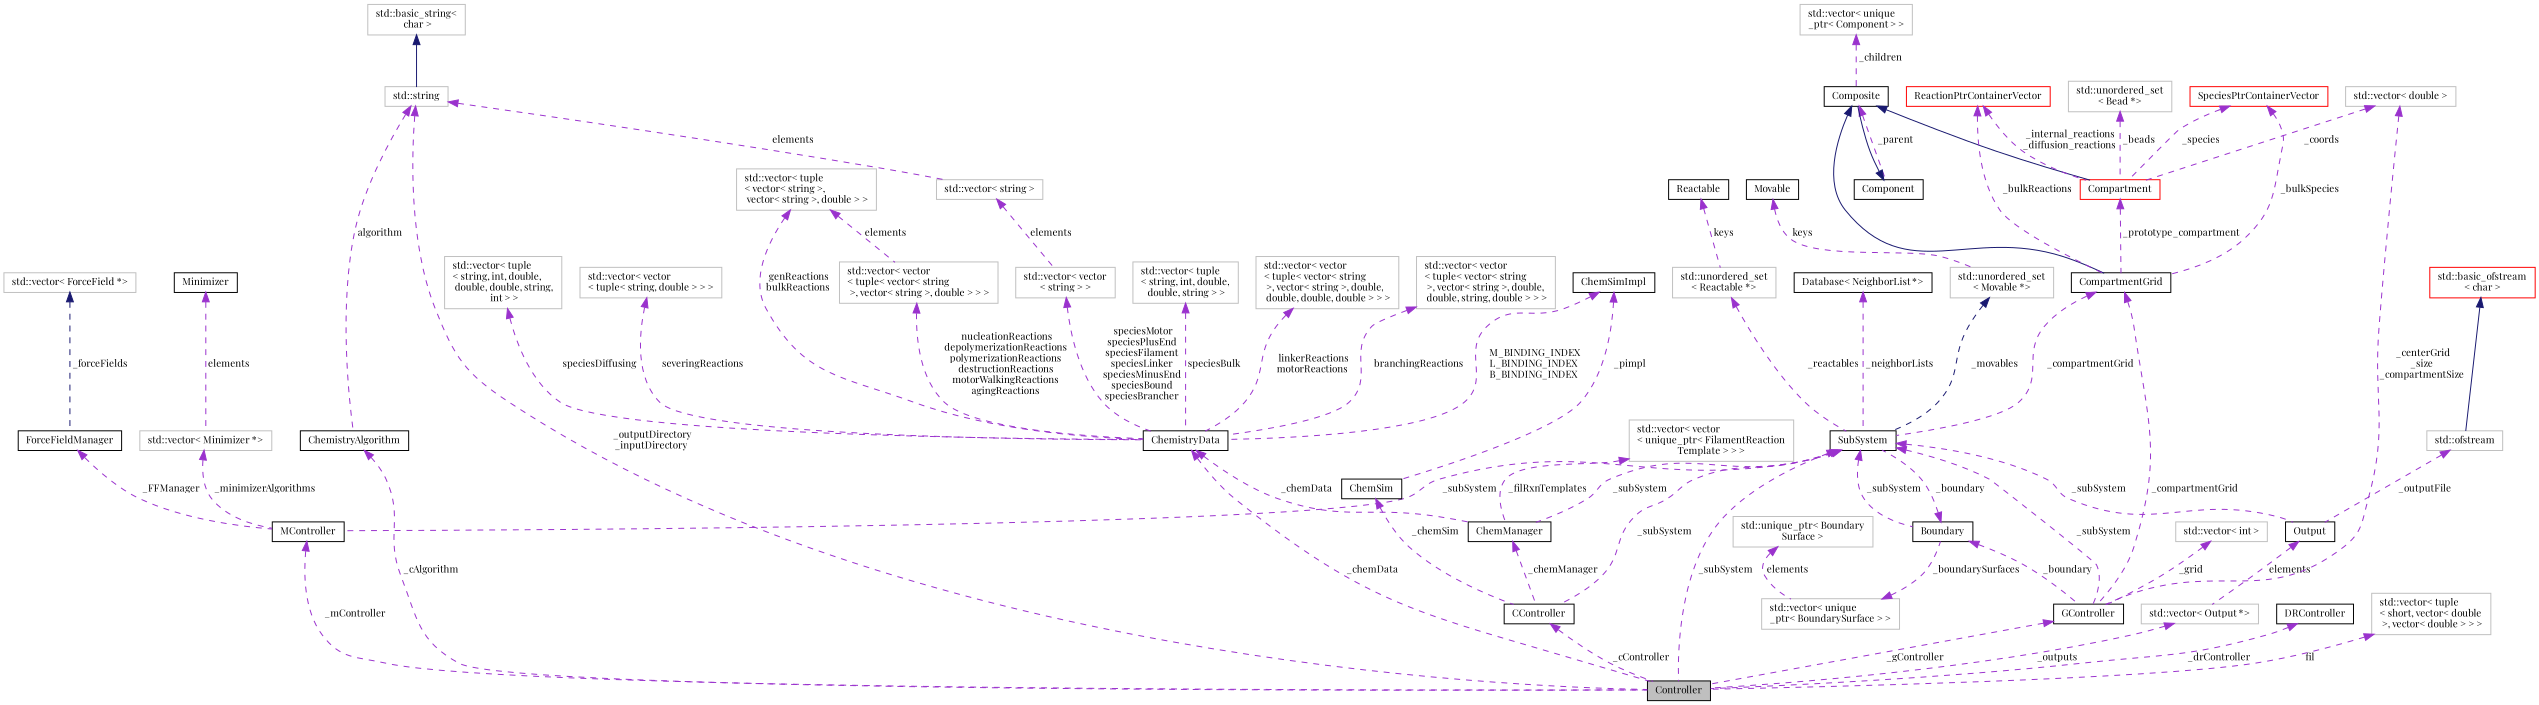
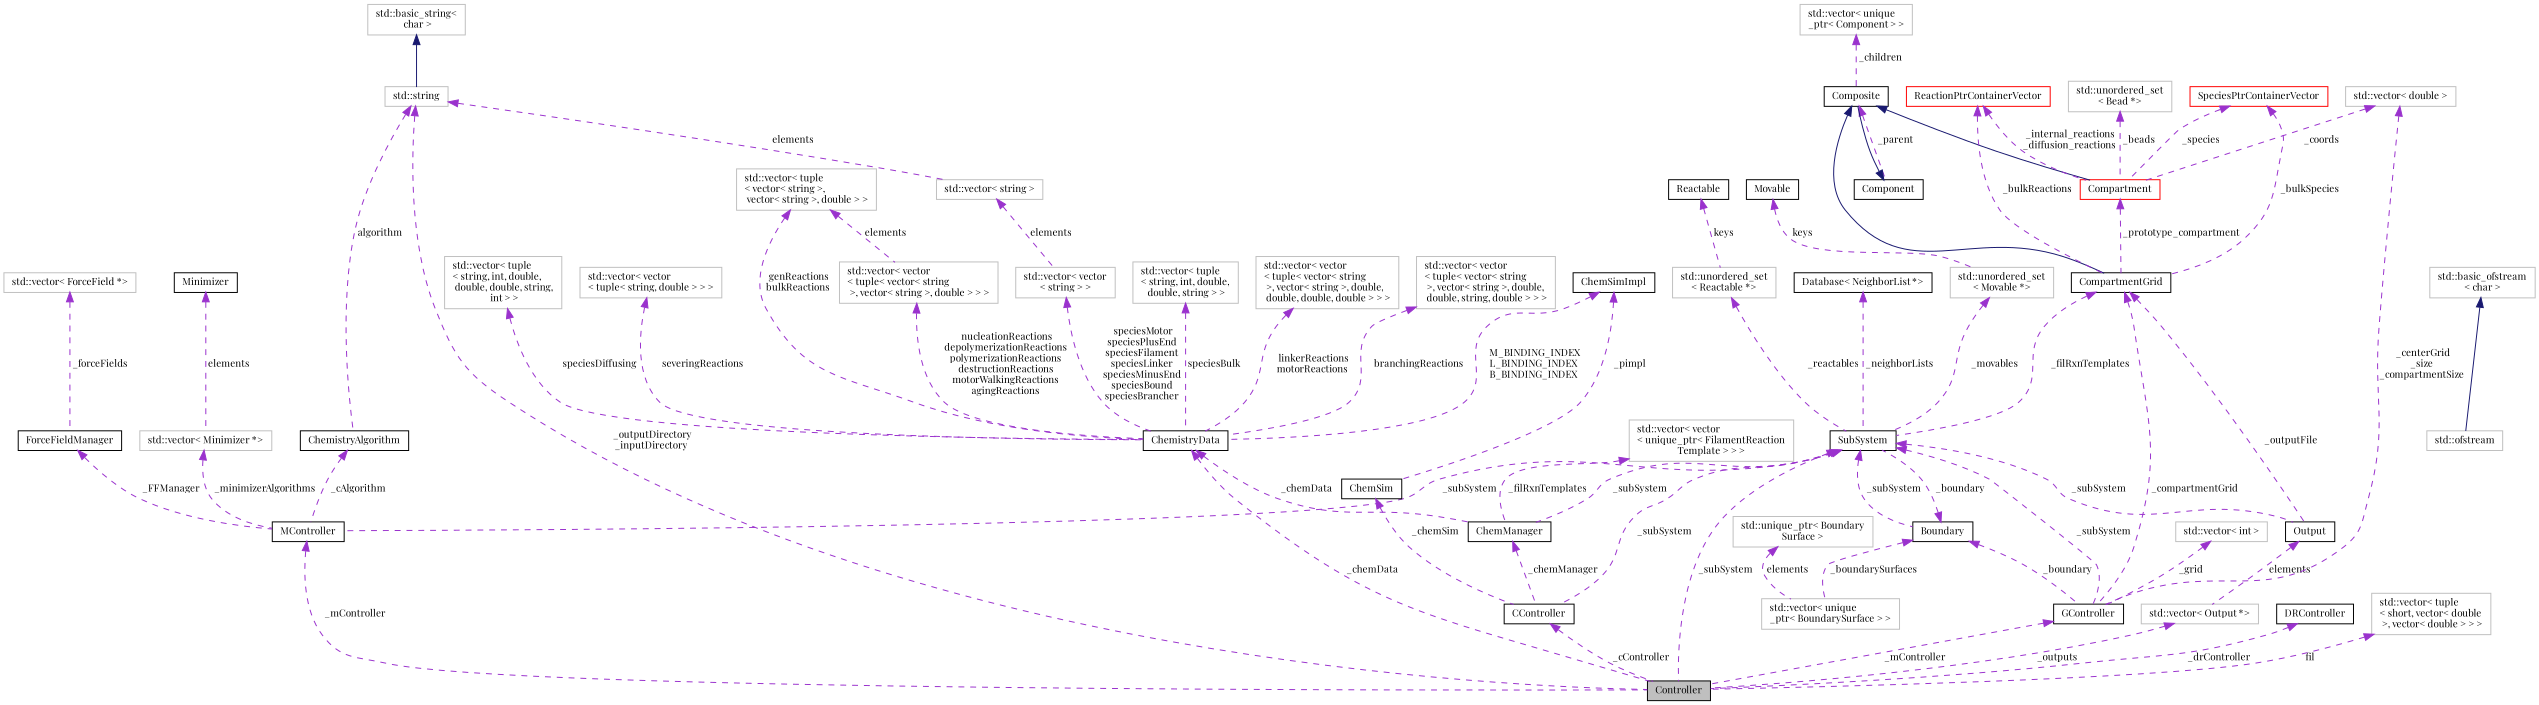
node "std::basic_ofstream < char >": color red -> grey75
edge "SubSystem" -> "CompartmentGrid": label " _compartmentGrid" -> " _filRxnTemplates"
edge "ForceFieldManager" -> "std::vector< ForceField *>": color midnightblue -> darkorchid3
edge "SubSystem" -> "std::unordered_set < Movable *>": color midnightblue -> darkorchid3
edge "Output" -> "std::ofstream": now "Output" -> "CompartmentGrid"
edge "Boundary" -> "std::vector< unique _ptr< BoundarySurface > >": reversed
edge "Controller" -> "GController": label " _gController" -> " _mController"
edge "Controller" -> "ChemistryAlgorithm": now "MController" -> "ChemistryAlgorithm"
